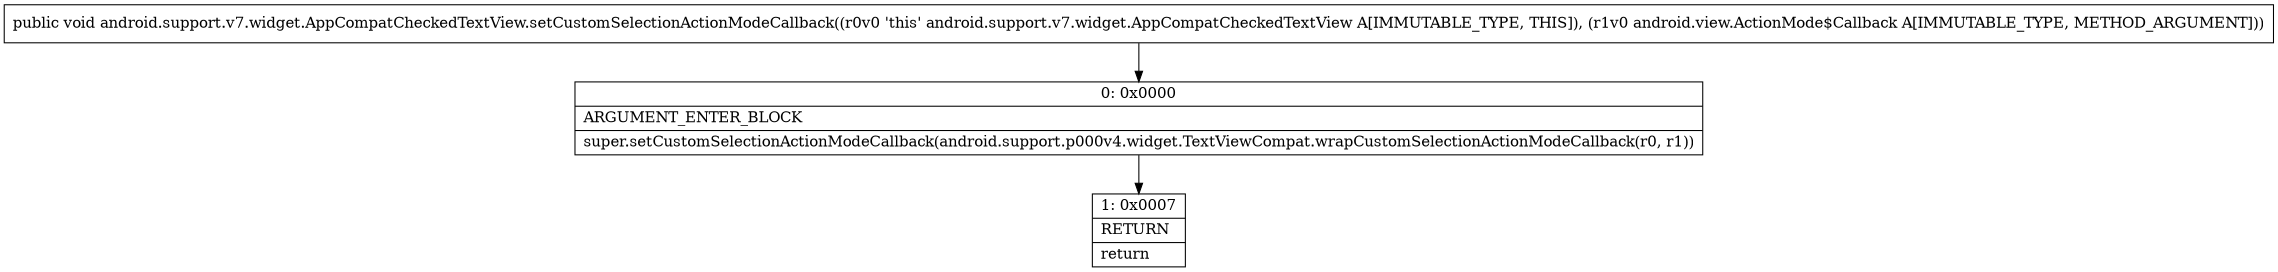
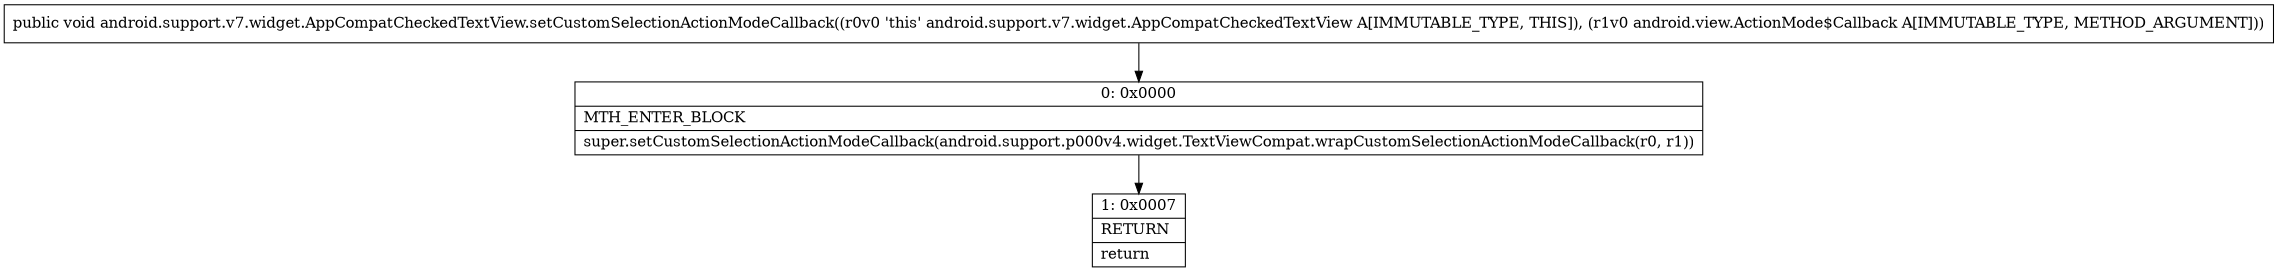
node "0: 0x0000": text "ARGUMENT_ENTER_BLOCK" -> "MTH_ENTER_BLOCK"
